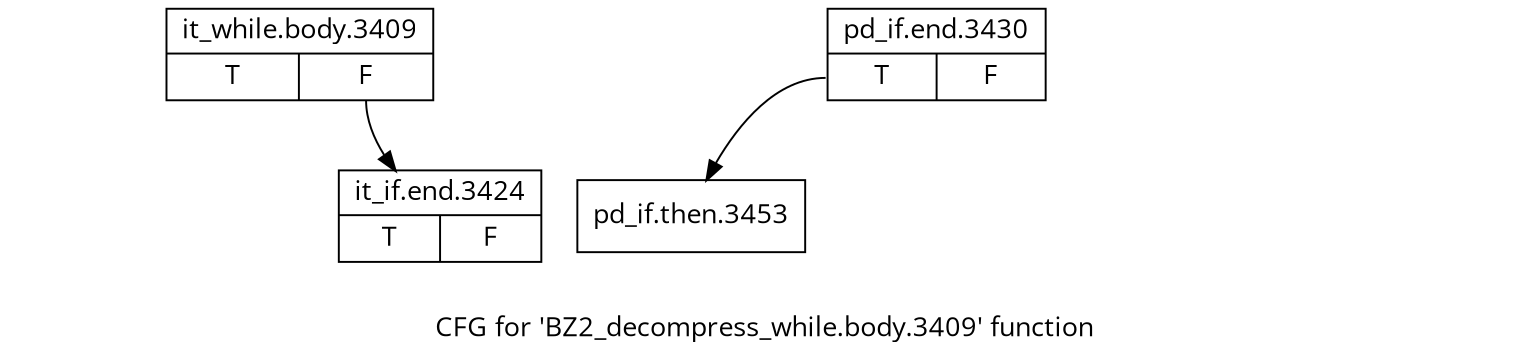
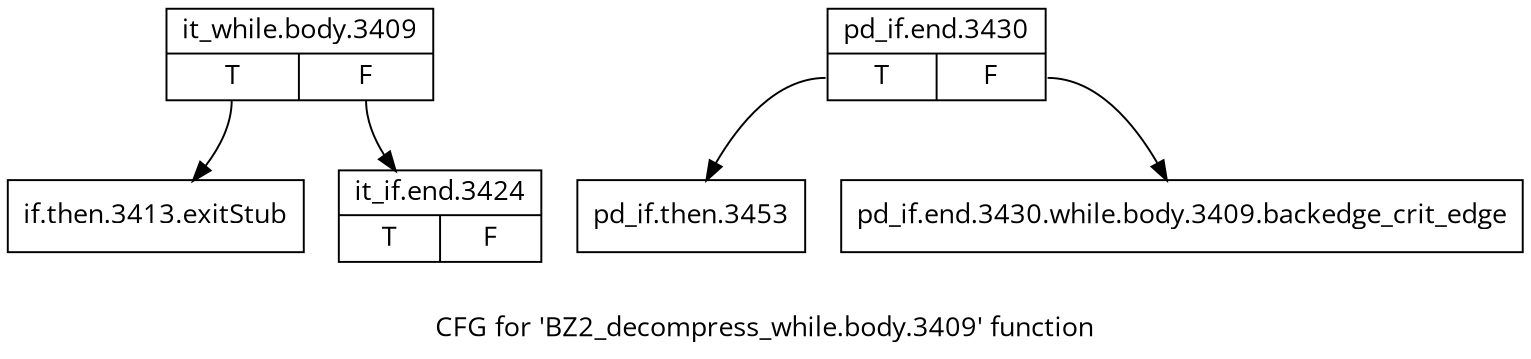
node "if.then.3413.exitStub": added
node "pd_if.end.3430.while.body.3409.backedge_crit_edge": added
